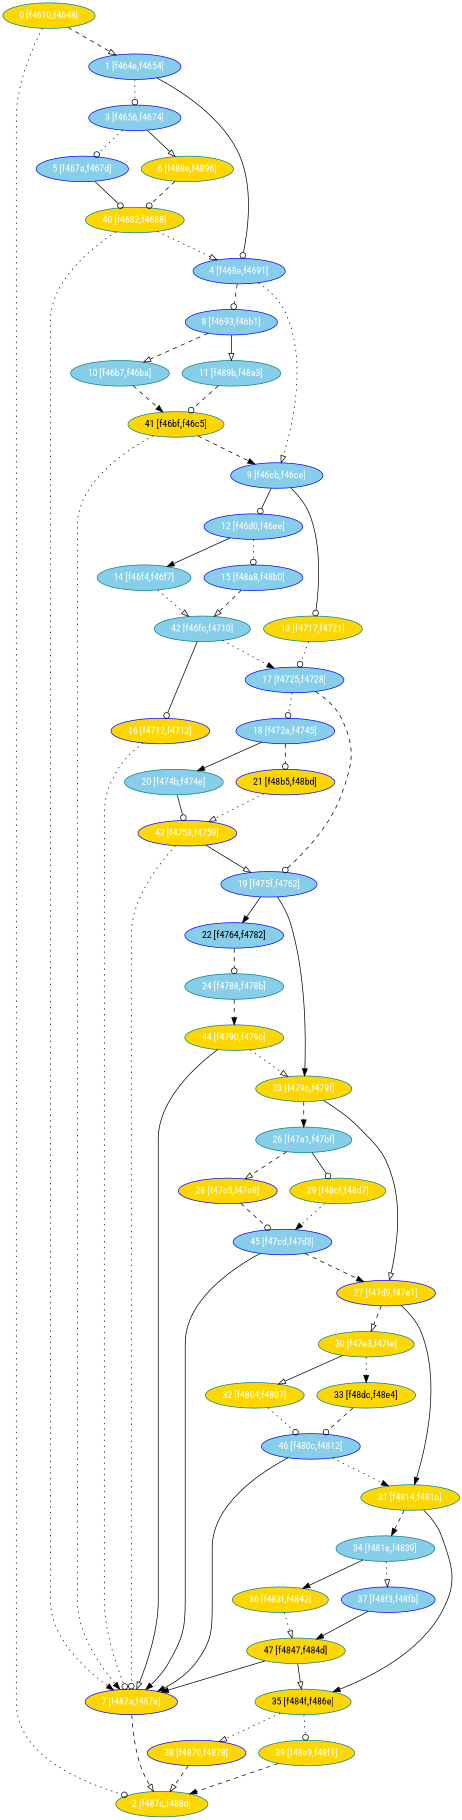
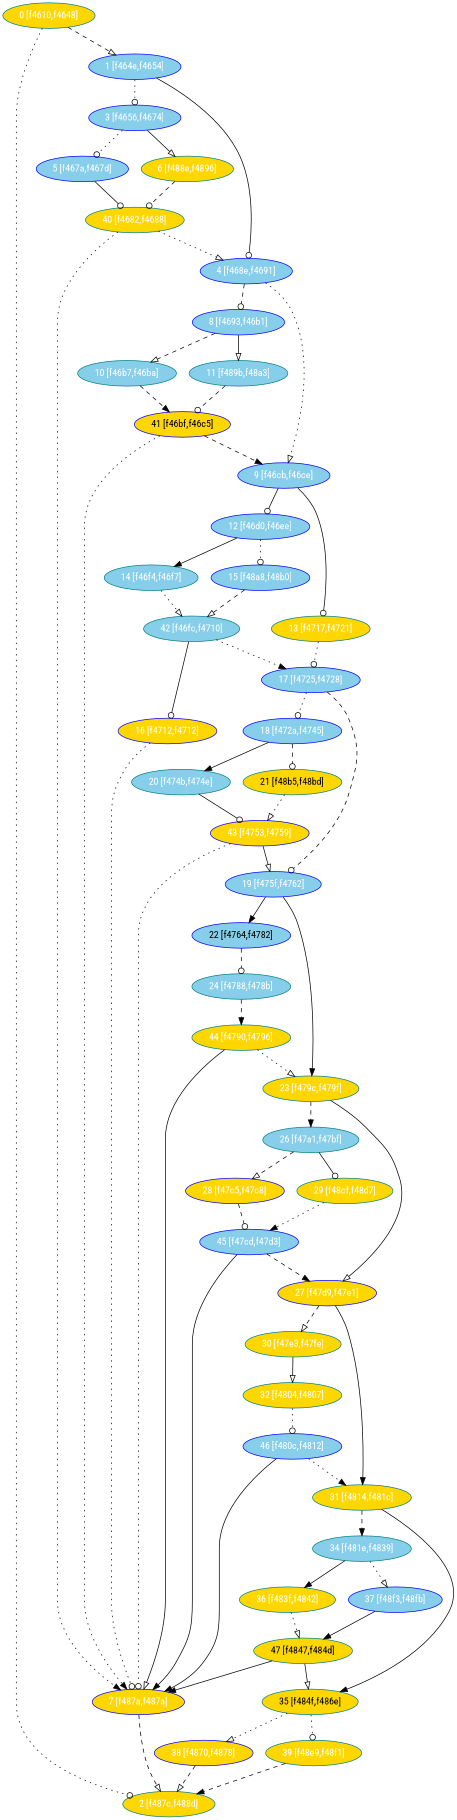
node "41 [f46bf,f46c5]": color teal -> blue
node "21 [f48b5,f48bd]": color blue -> teal
node "33 [f48dc,f48e4]": removed
